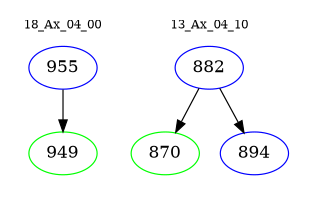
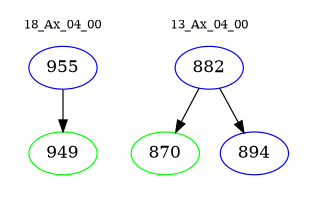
cluster "13_Ax_04_10": label "13_Ax_04_10" -> "13_Ax_04_00"
